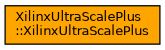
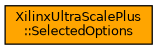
node "XilinxUltraScalePlus ::XilinxUltraScalePlus": label "XilinxUltraScalePlus ::XilinxUltraScalePlus" -> "XilinxUltraScalePlus ::SelectedOptions"
